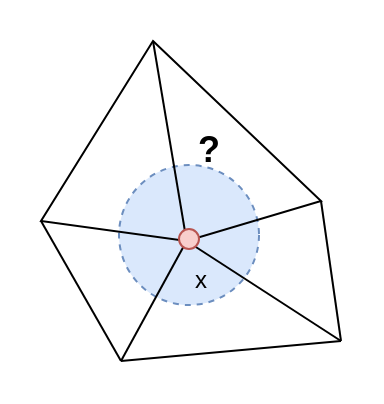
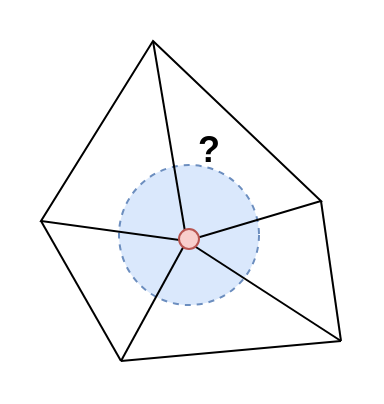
node "x": removed
